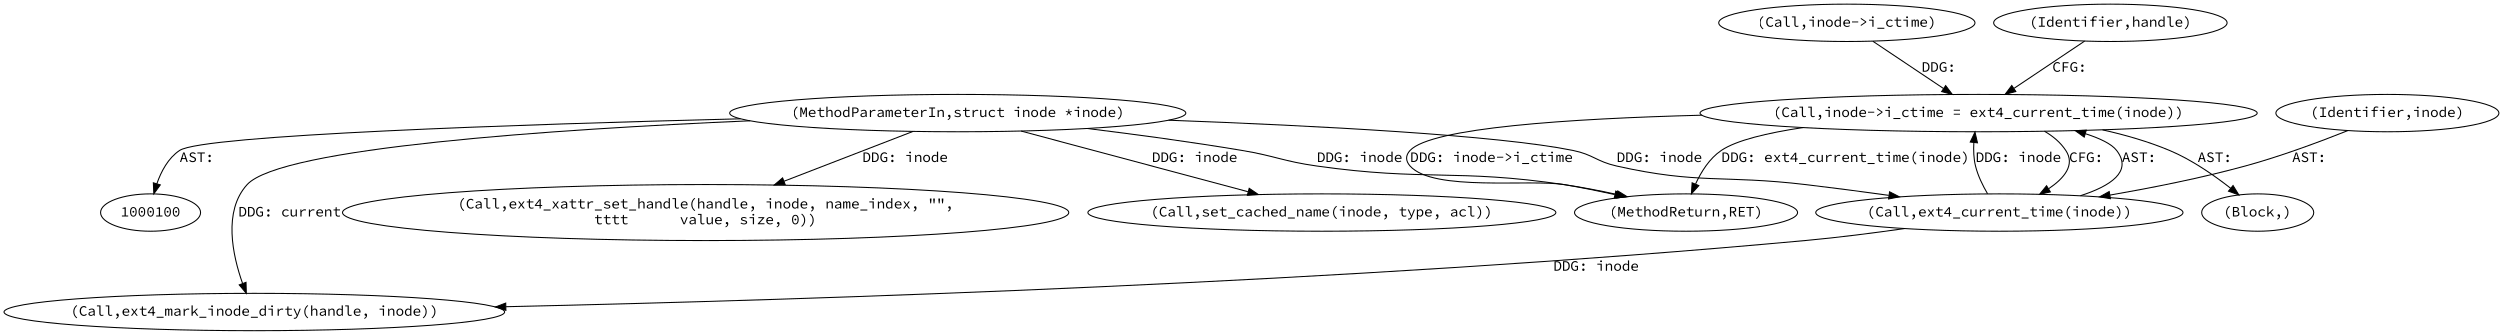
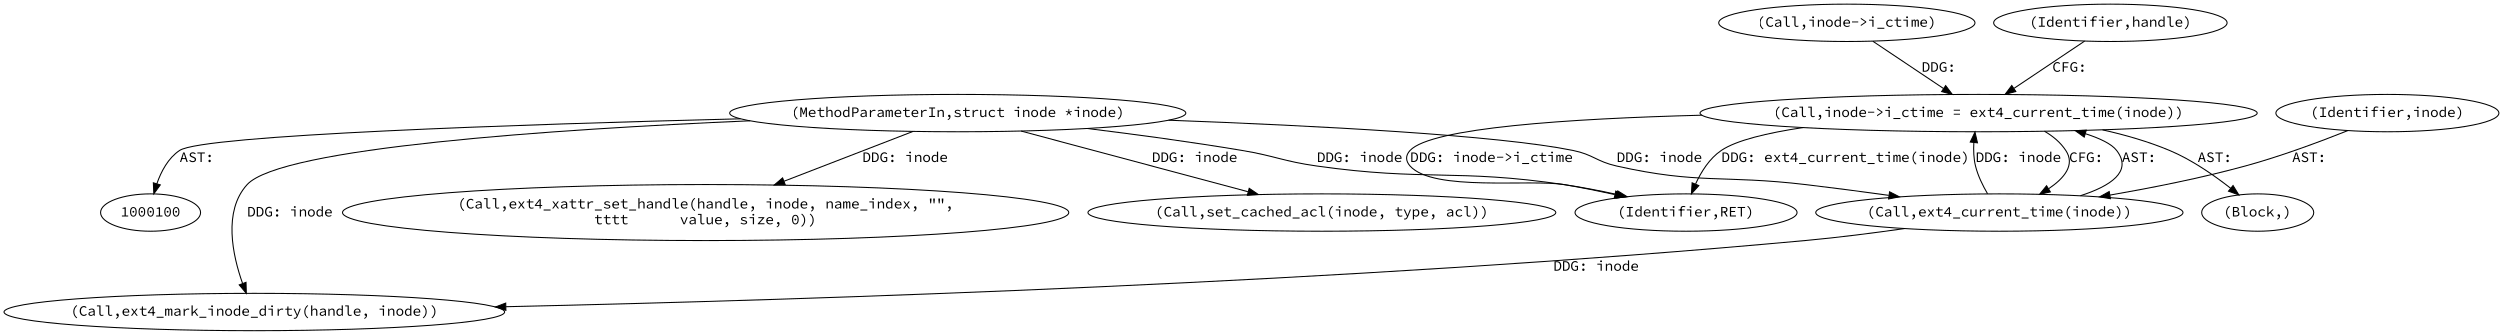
edge "(MethodParameterIn,struct inode *inode)" -> "(Call,ext4_mark_inode_dirty(handle, inode))": label "DDG: current" -> "DDG: inode"
node "(Call,set_cached_name(inode, type, acl))": label "(Call,set_cached_name(inode, type, acl))" -> "(Call,set_cached_acl(inode, type, acl))"
node "(MethodReturn,RET)": label "(MethodReturn,RET)" -> "(Identifier,RET)"
